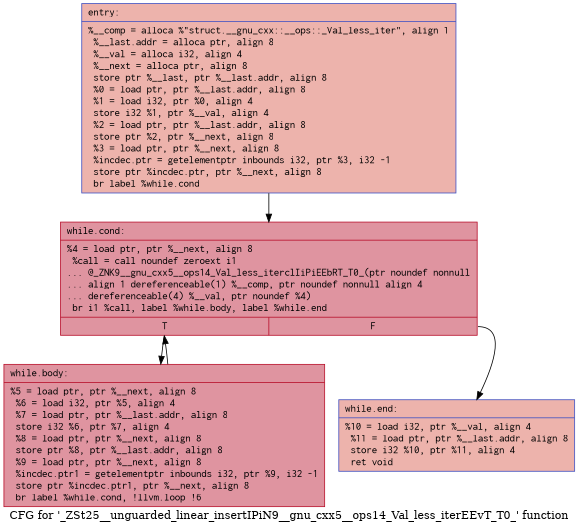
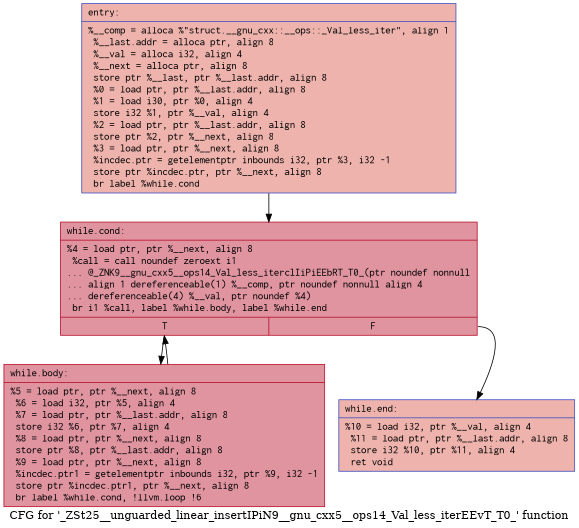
node "entry:": text "%1 = load i32, ptr %0, align 4" -> "%1 = load i30, ptr %0, align 4"
